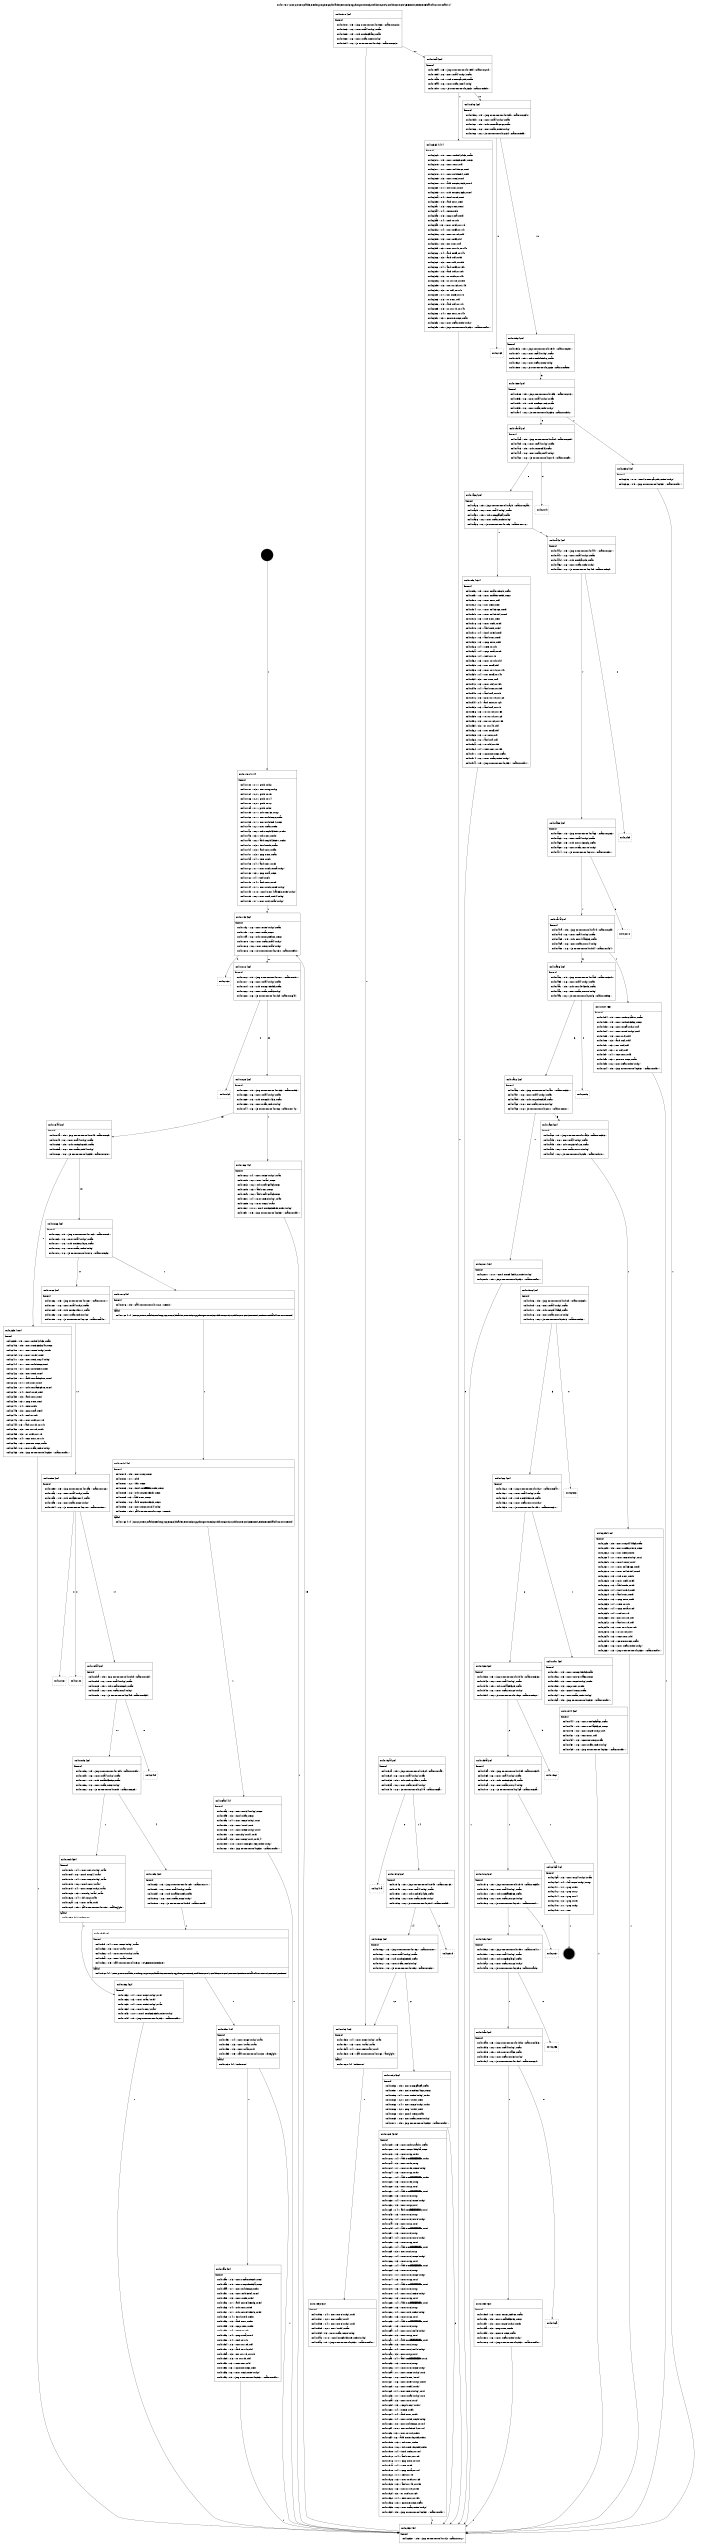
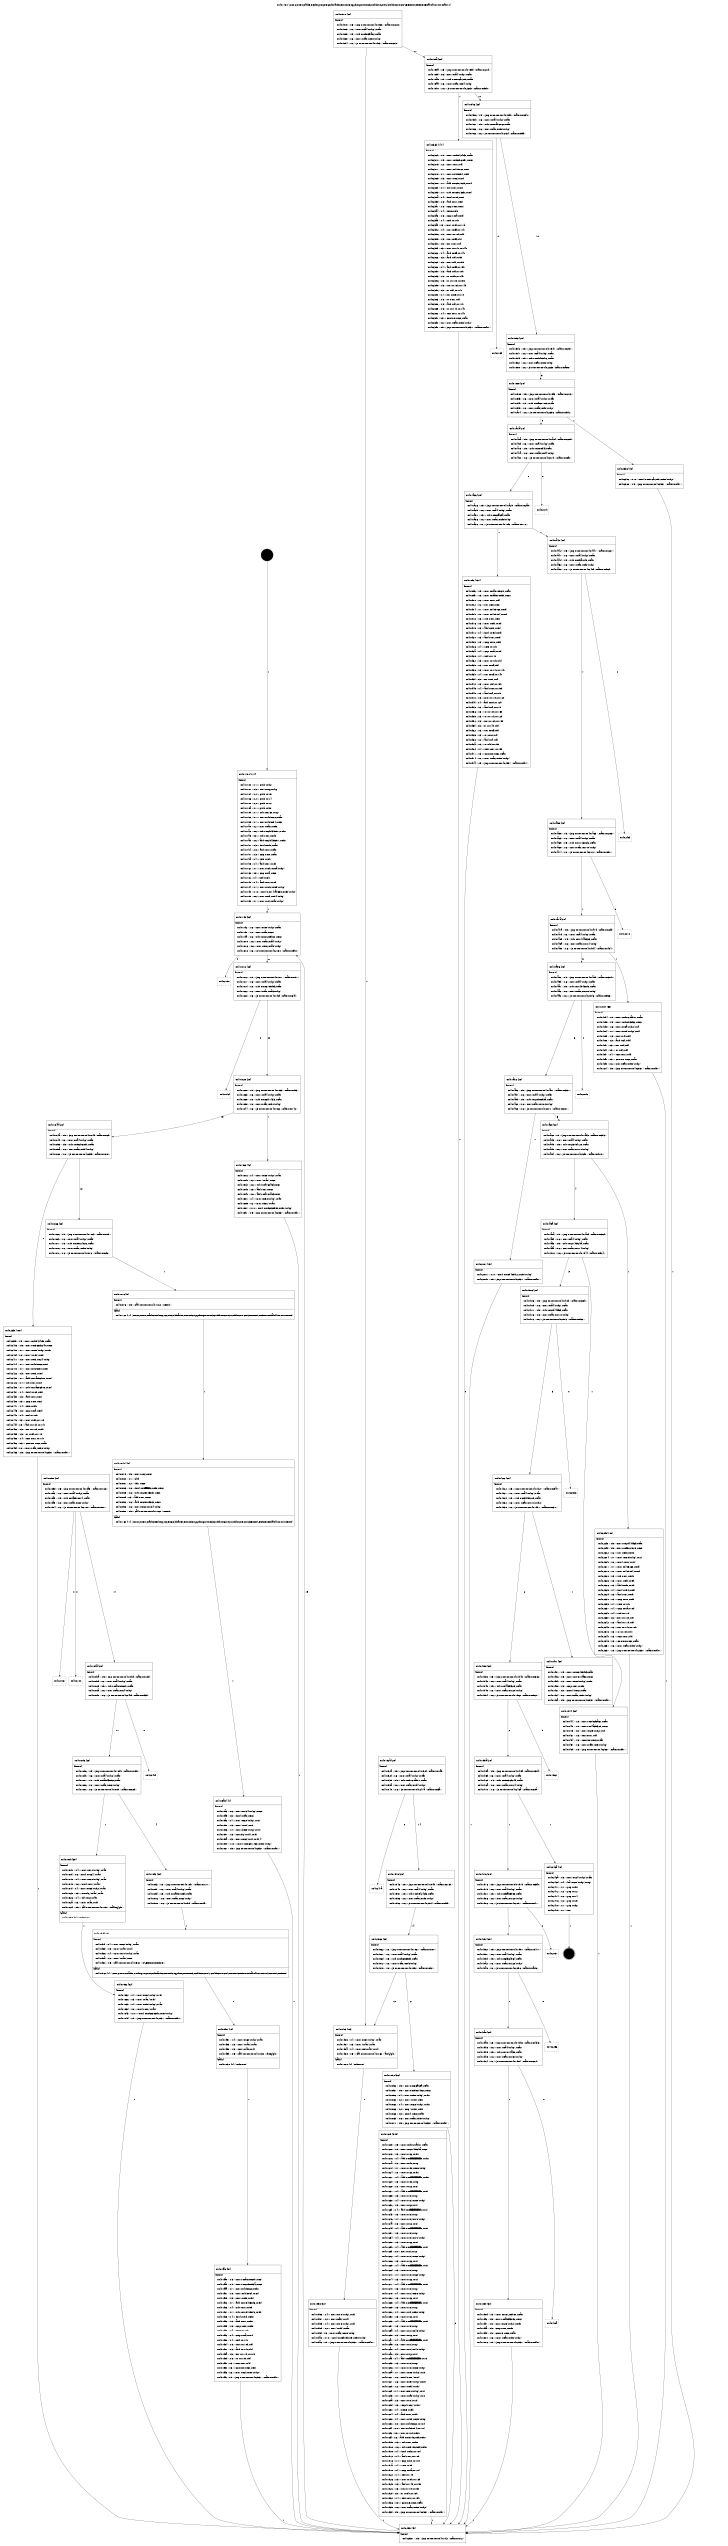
node "0x401aea [28]": added
node "0x401882 [28]": removed
node "0x40251f": removed
edge "0x401f91 [15]" -> "0x402537 [5]": now "0x401d93 [30]" -> "0x402537 [5]"
